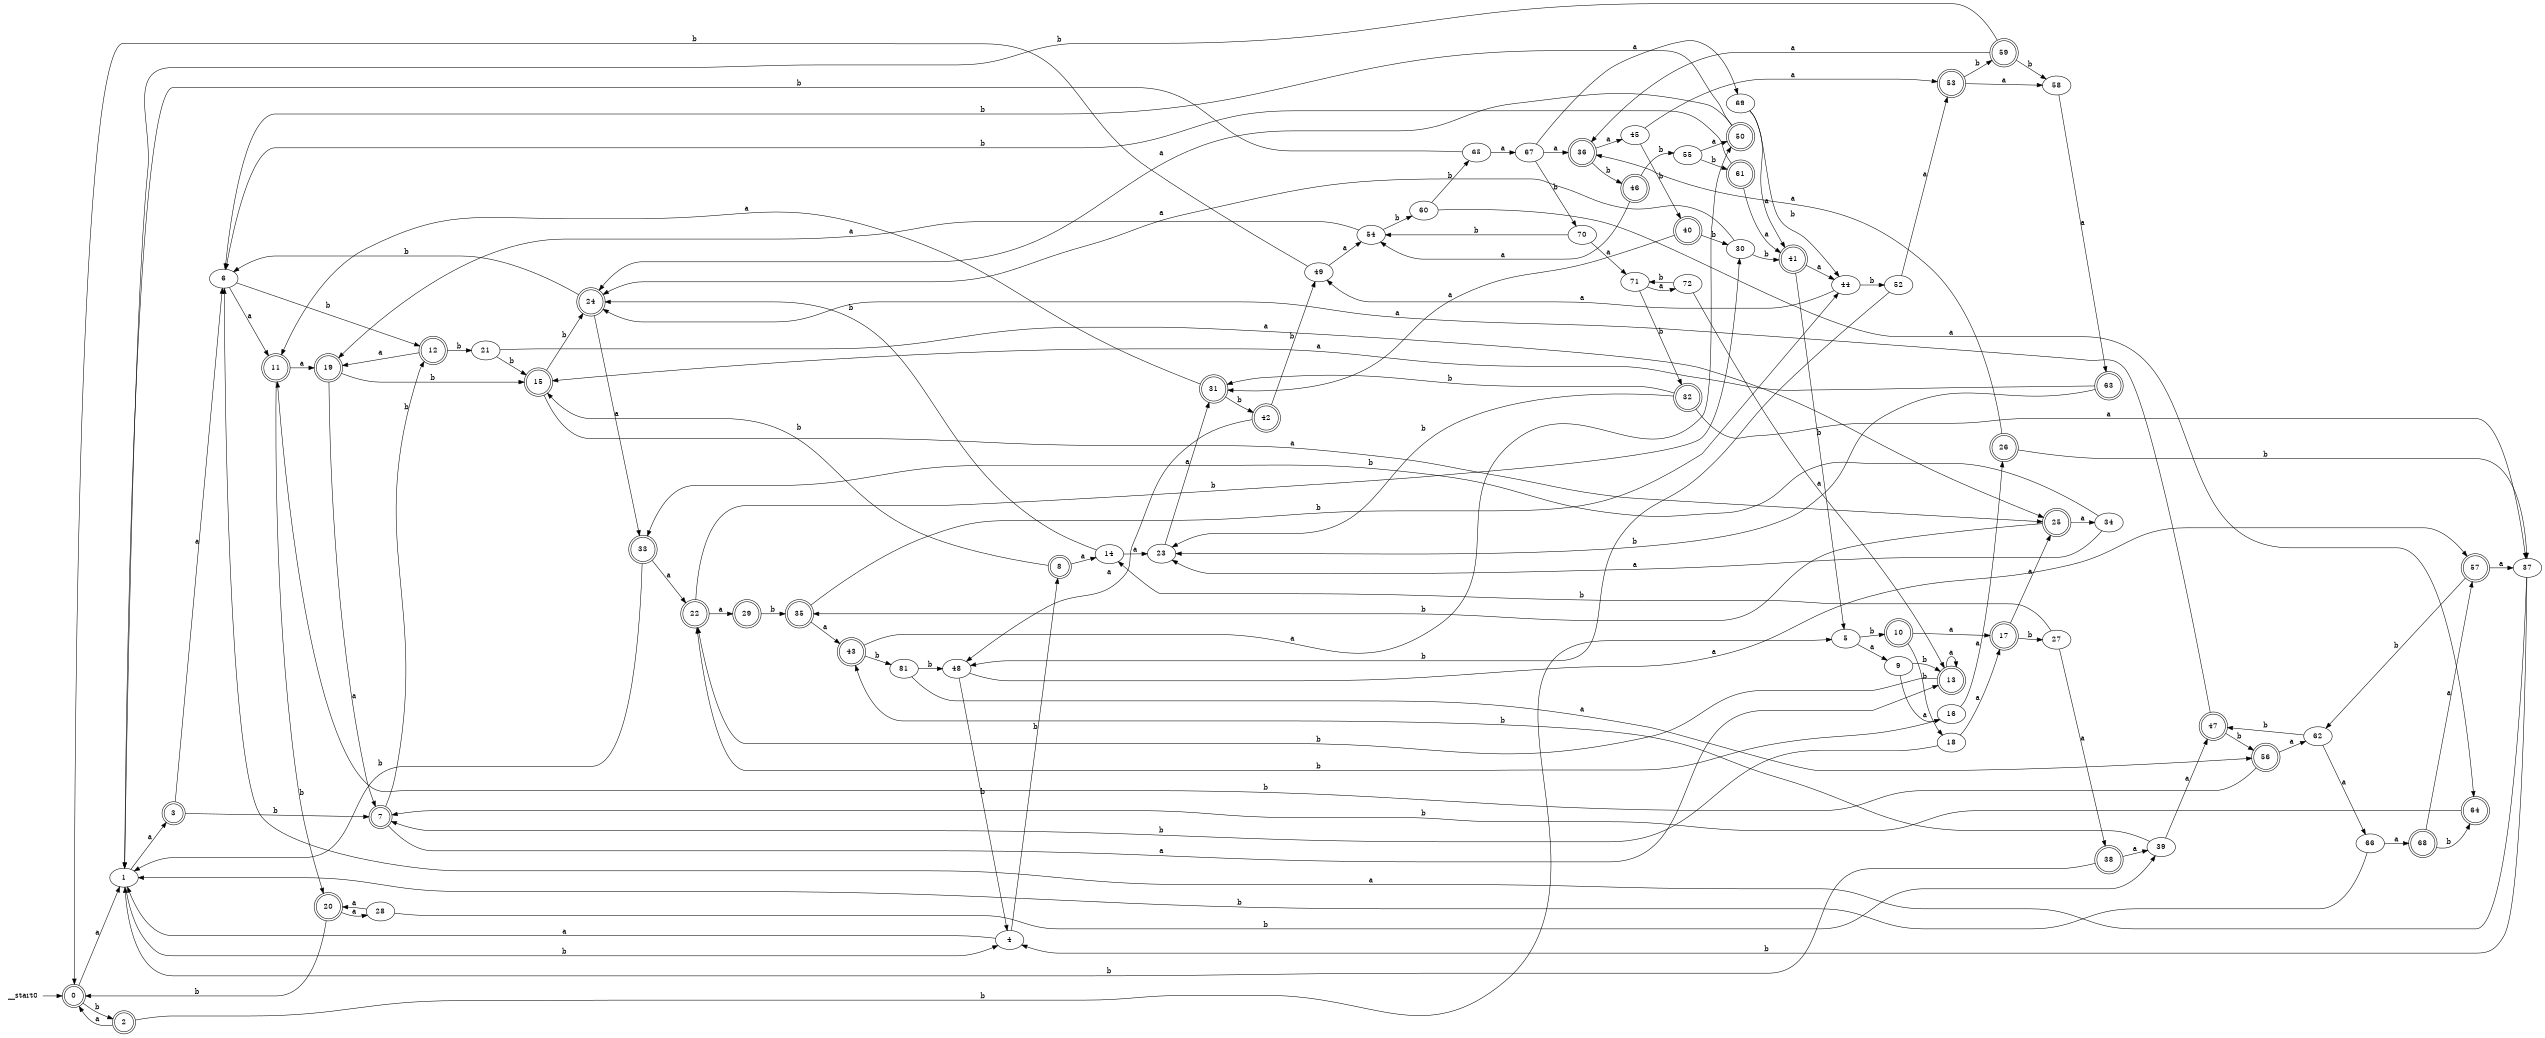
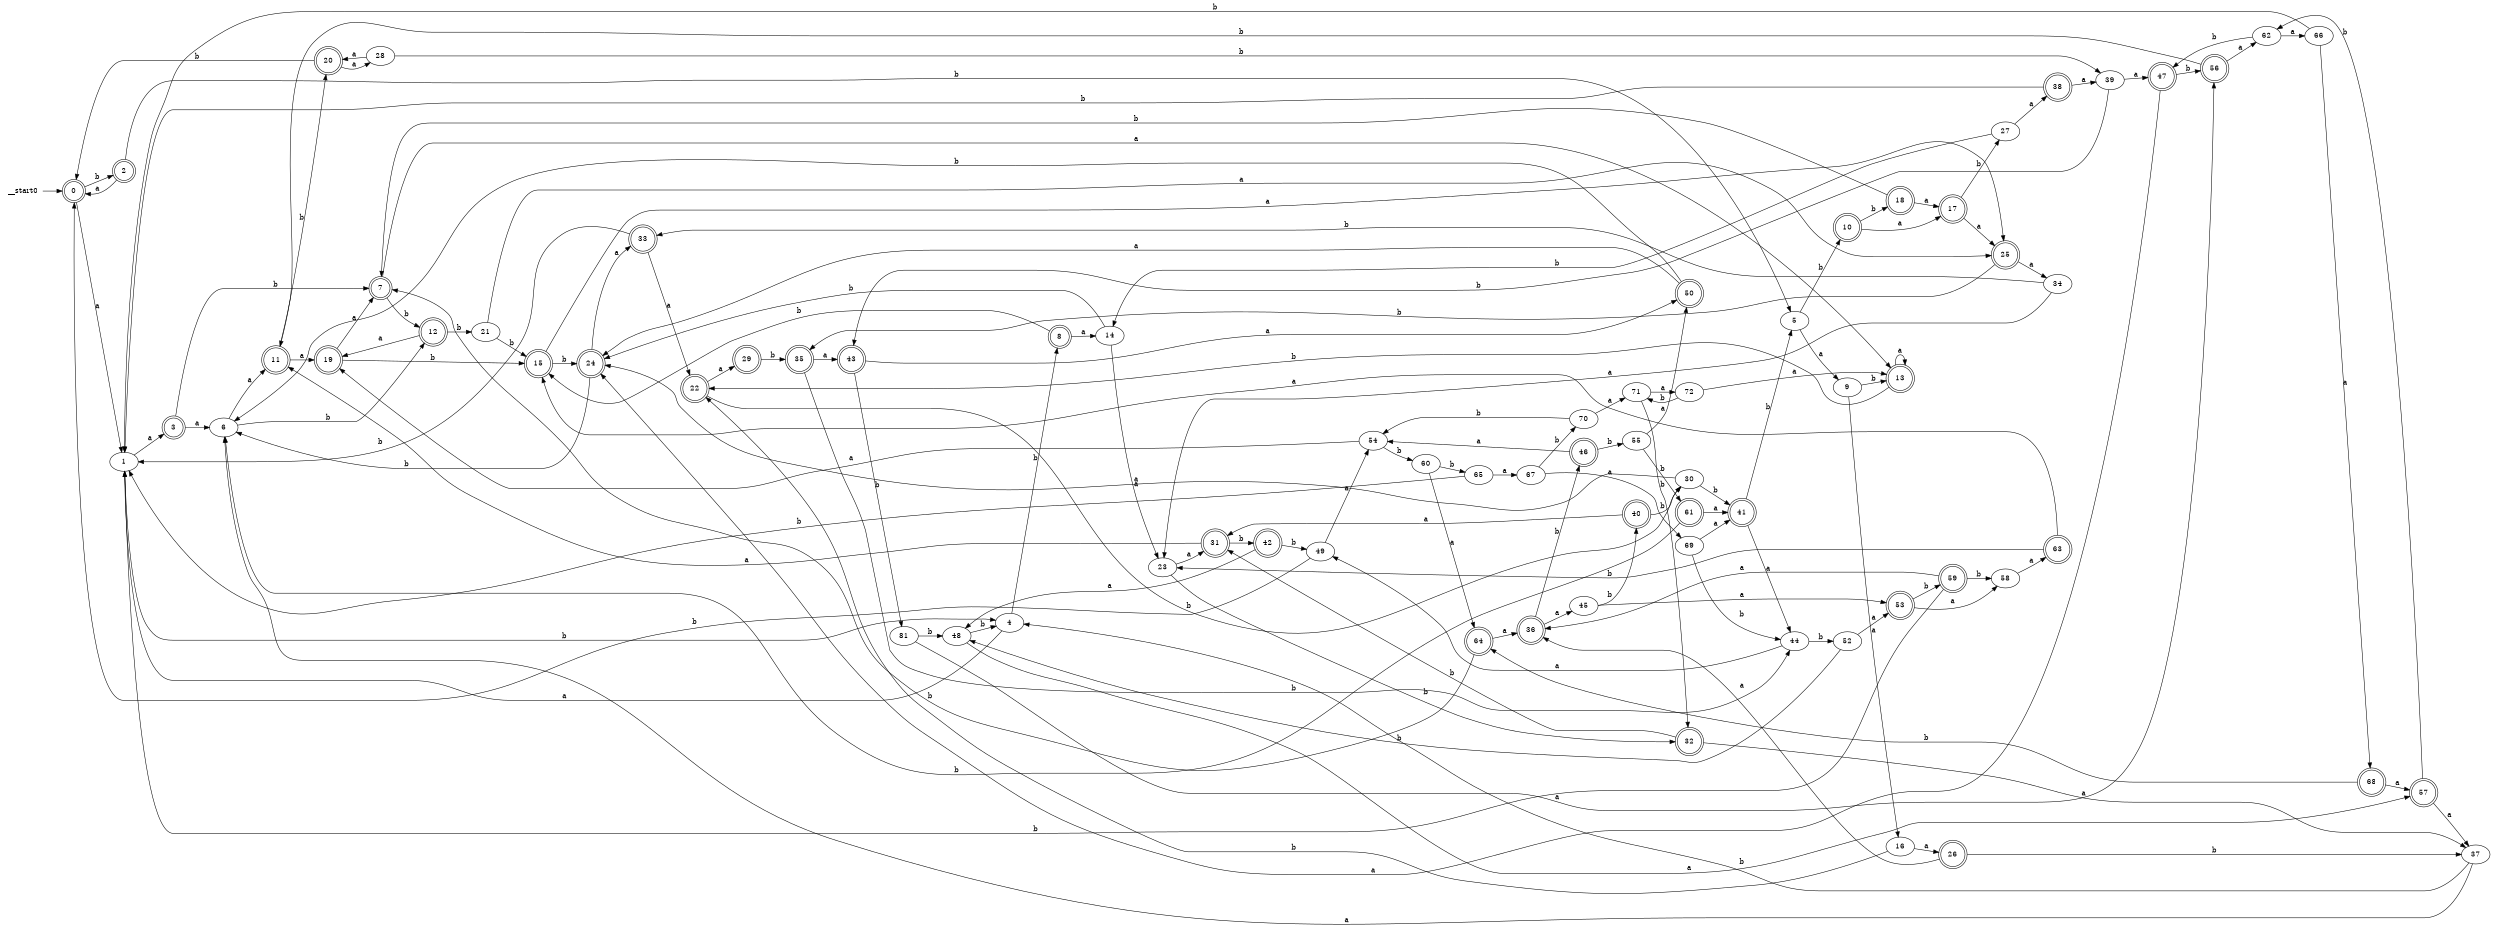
edge "67" -> "36": now "64" -> "36"
edge "32" -> "23": reversed
node "18": shape ellipse -> doublecircle
